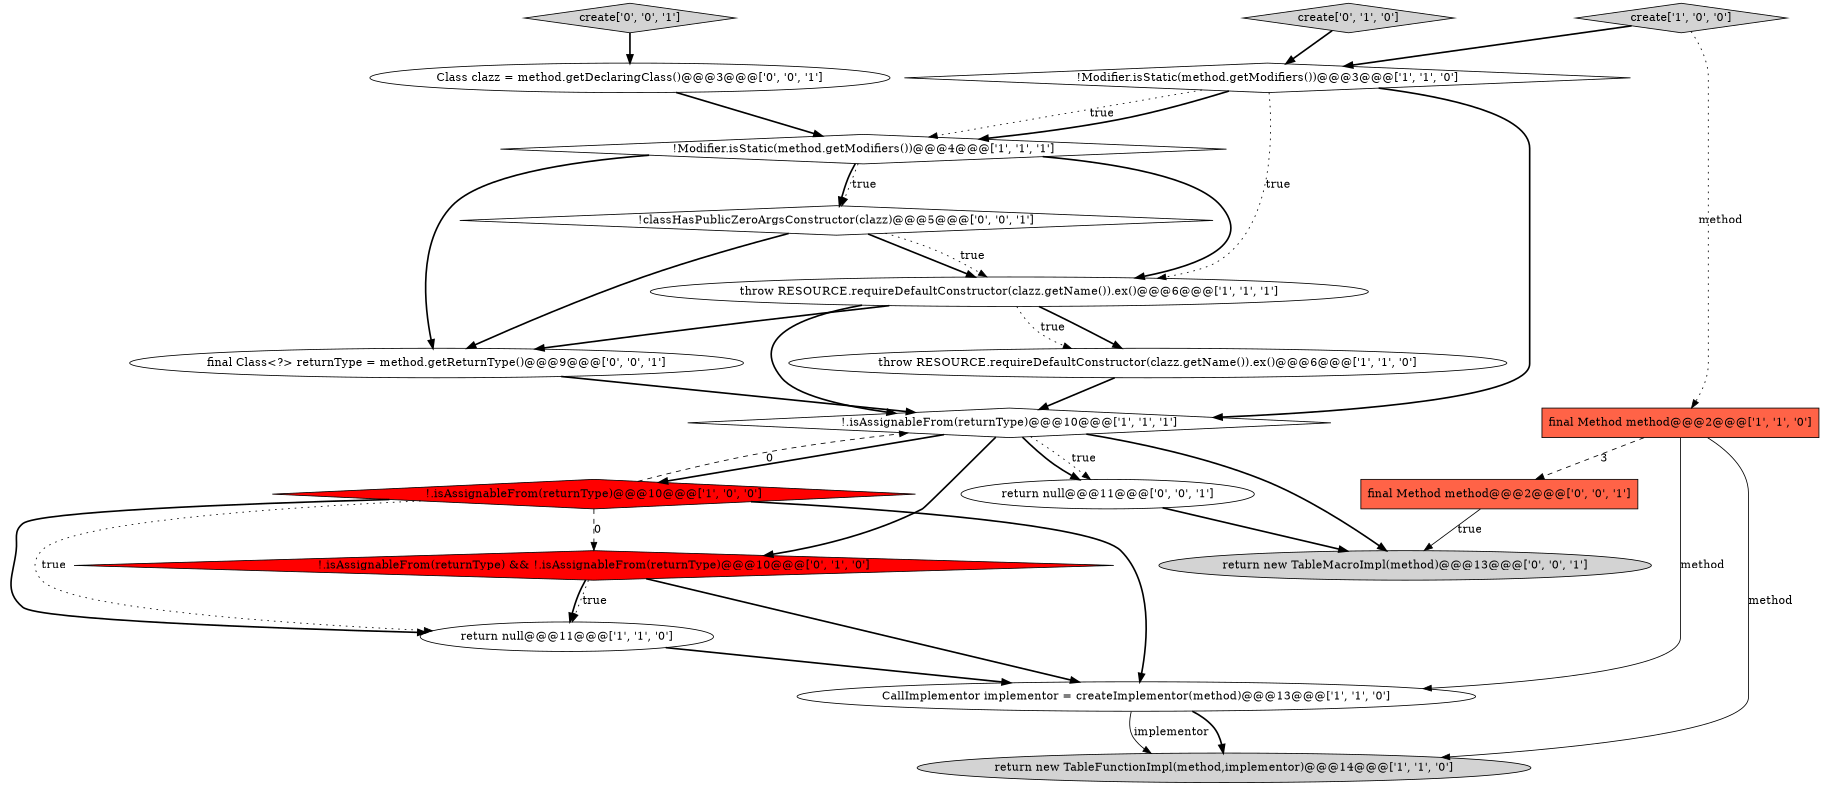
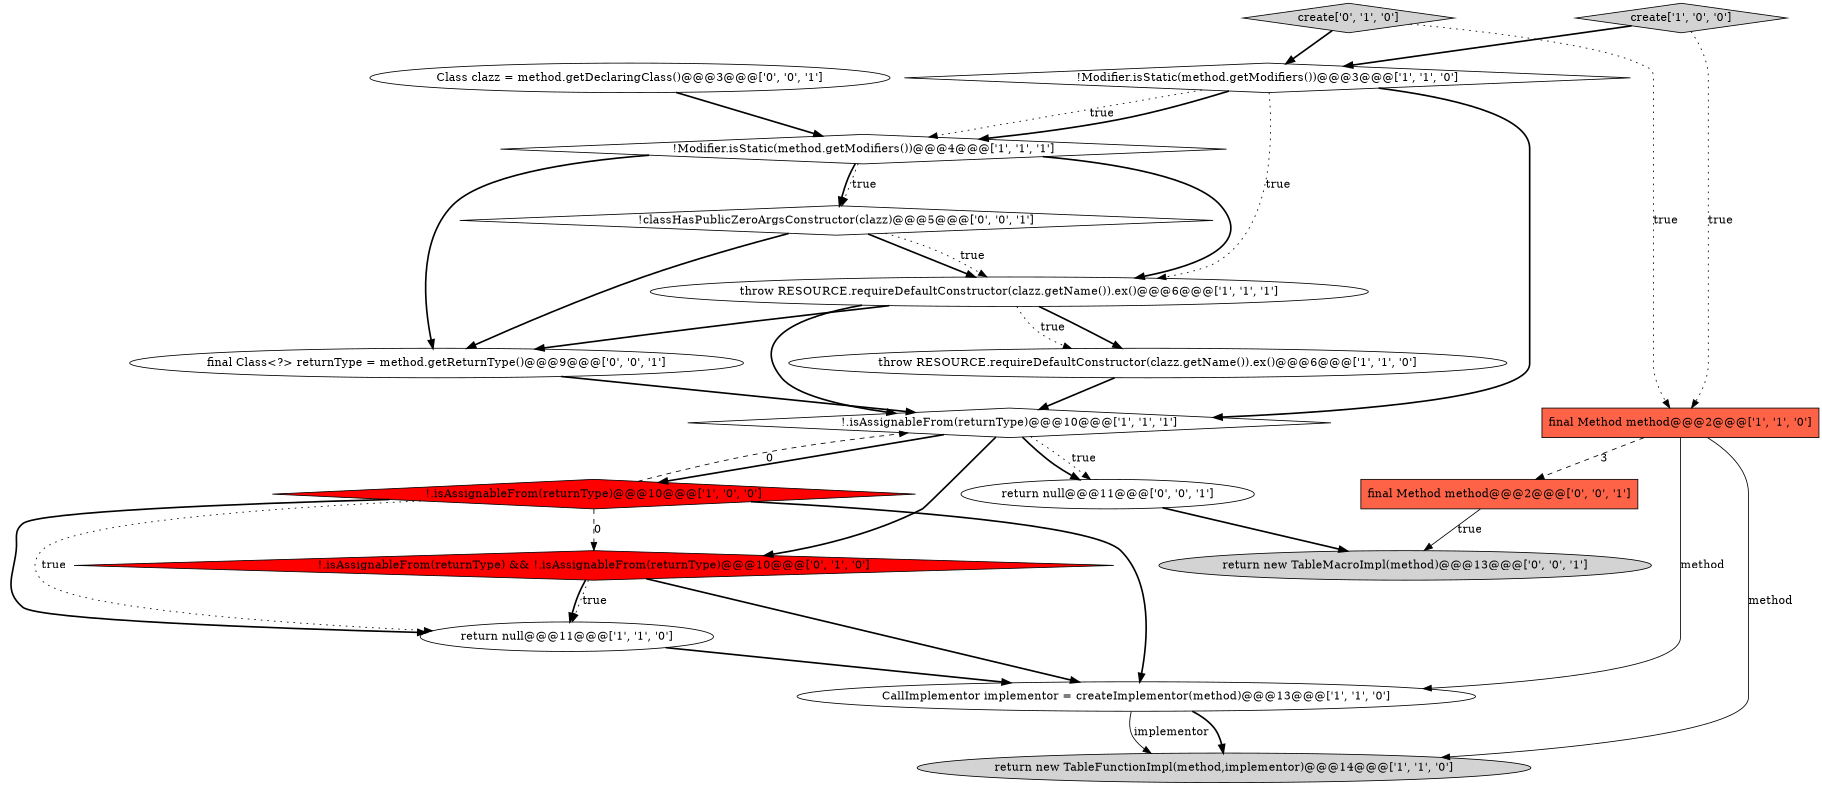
node "create['0', '0', '1']": removed
edge "create['0', '1', '0']" -> "final Method method@@@2@@@['1', '1', '0']": added, label "true"
edge "create['1', '0', '0']" -> "final Method method@@@2@@@['1', '1', '0']": label "method" -> "true"
edge "!.isAssignableFrom(returnType)@@@10@@@['1', '1', '1']" -> "return new TableMacroImpl(method)@@@13@@@['0', '0', '1']": removed
